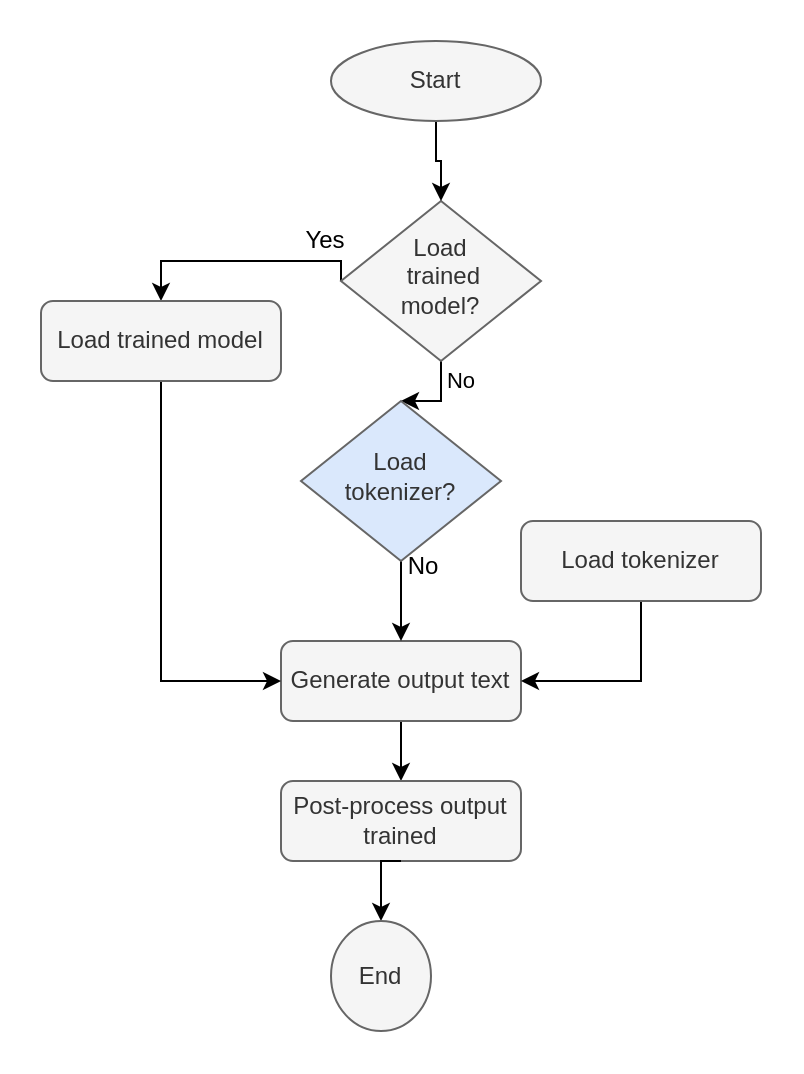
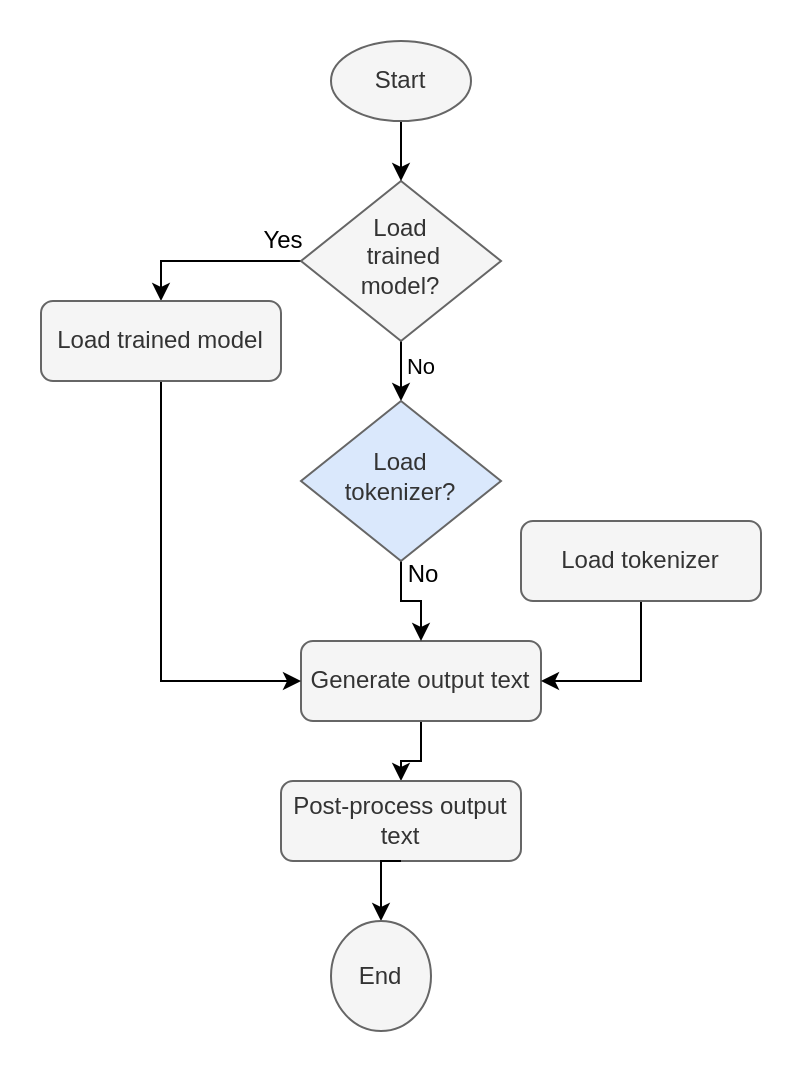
node "Start": size 210x80 -> 140x80
node "Load trained model?": moved (441, 281) -> (401, 261)
node "Generate output text": moved (401, 681) -> (421, 681)
node "Post-process output trained": label "Post-process output trained" -> "Post-process output text"
